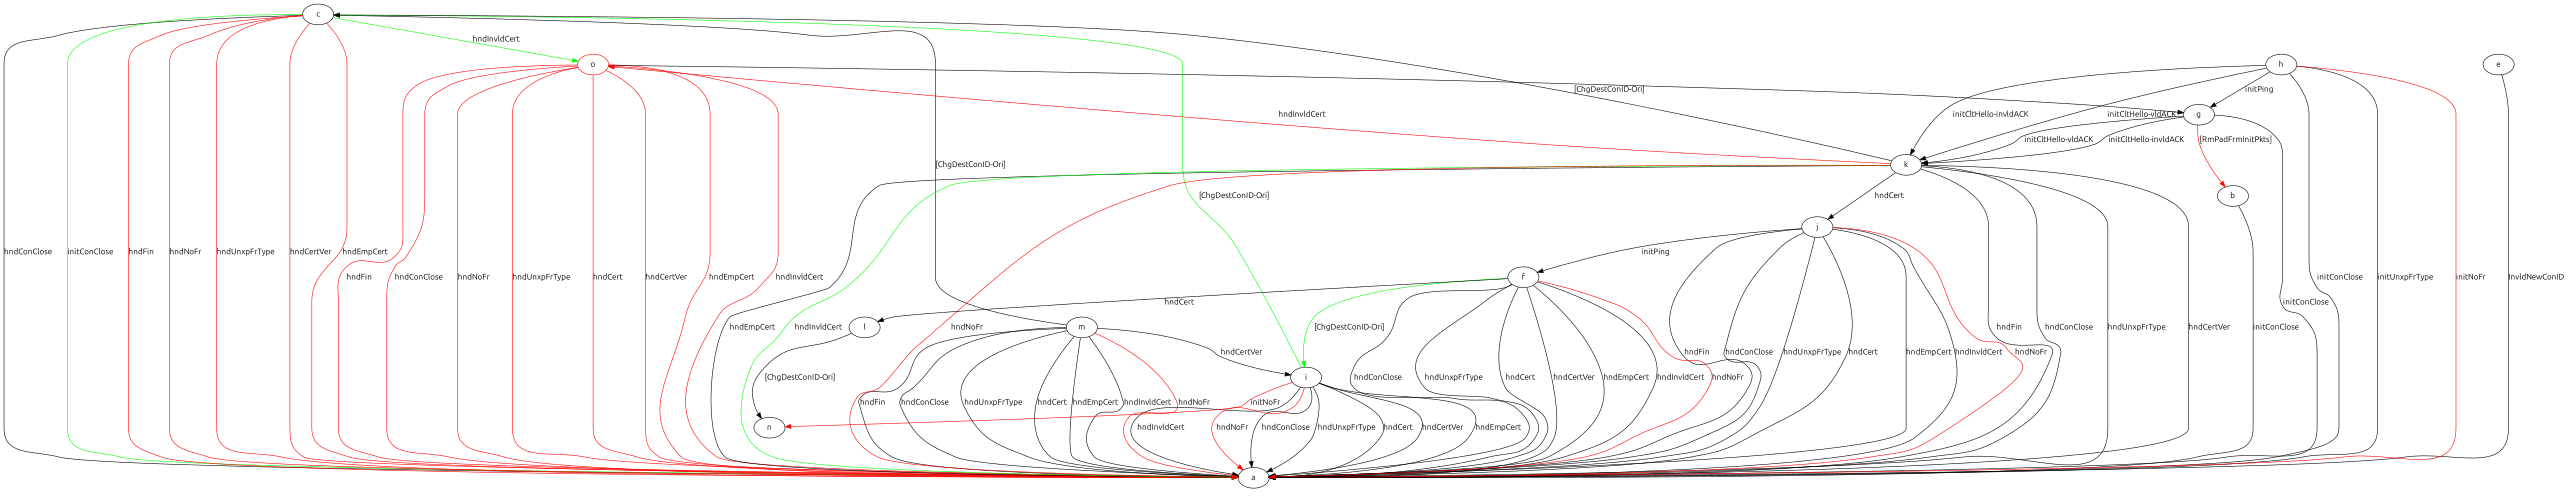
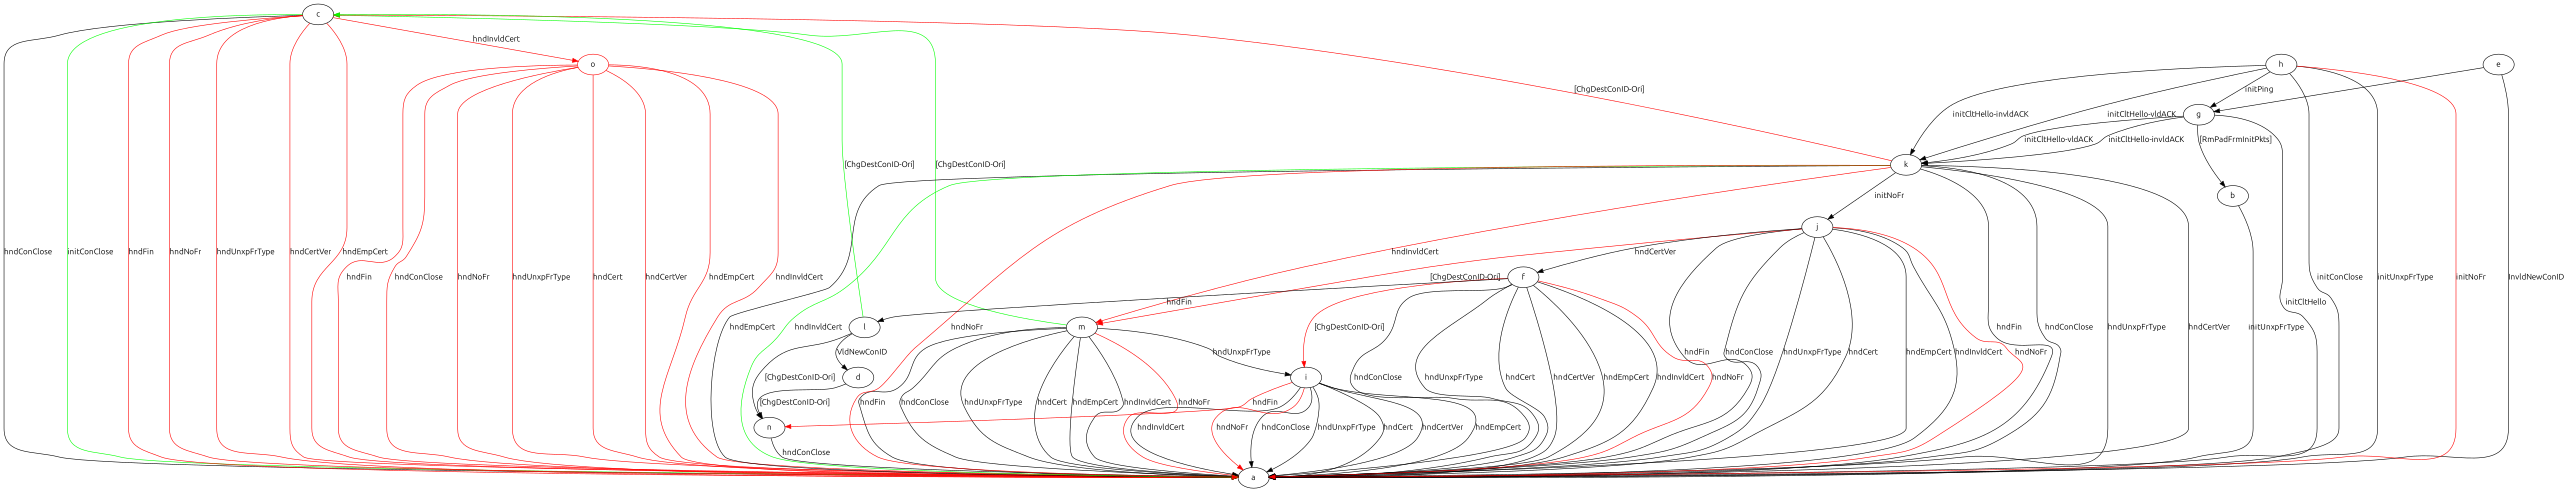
edge "i" -> "c": now "l" -> "c"
edge "k" -> "c": color black -> red
edge "m" -> "c": color black -> green
edge "c" -> "o": color green -> red
edge "o" -> "g": now "e" -> "g"
edge "k" -> "o": now "k" -> "m"
edge "g" -> "b": color red -> black
edge "k" -> "j": label "hndCert " -> "initNoFr "
edge "j" -> "f": label "initPing " -> "hndCertVer "
edge "j" -> "m": added, label "[ChgDestConID-Ori]"
edge "f" -> "i": color green -> red
edge "f" -> "l": label "hndCert " -> "hndFin "
edge "g" -> "a": label "initConClose " -> "initCltHello "
edge "b" -> "a": label "initConClose " -> "initUnxpFrType "
edge "m" -> "i": label "hndCertVer " -> "hndUnxpFrType "
node "d": added
edge "i" -> "n": label "initNoFr " -> "hndFin "
edge "n" -> "a": added, label "hndConClose"
